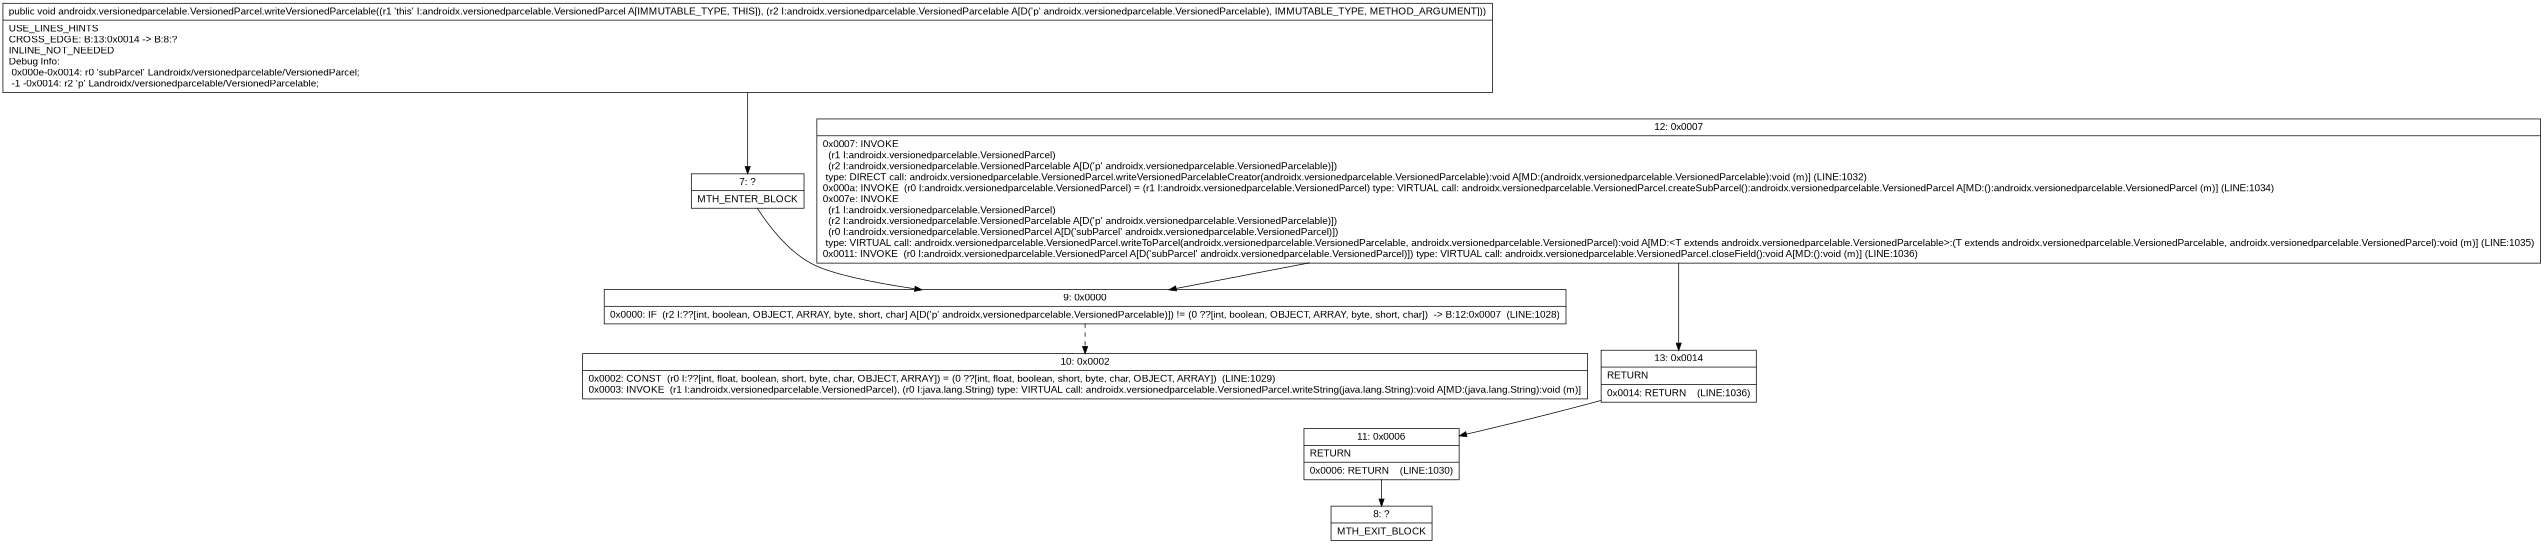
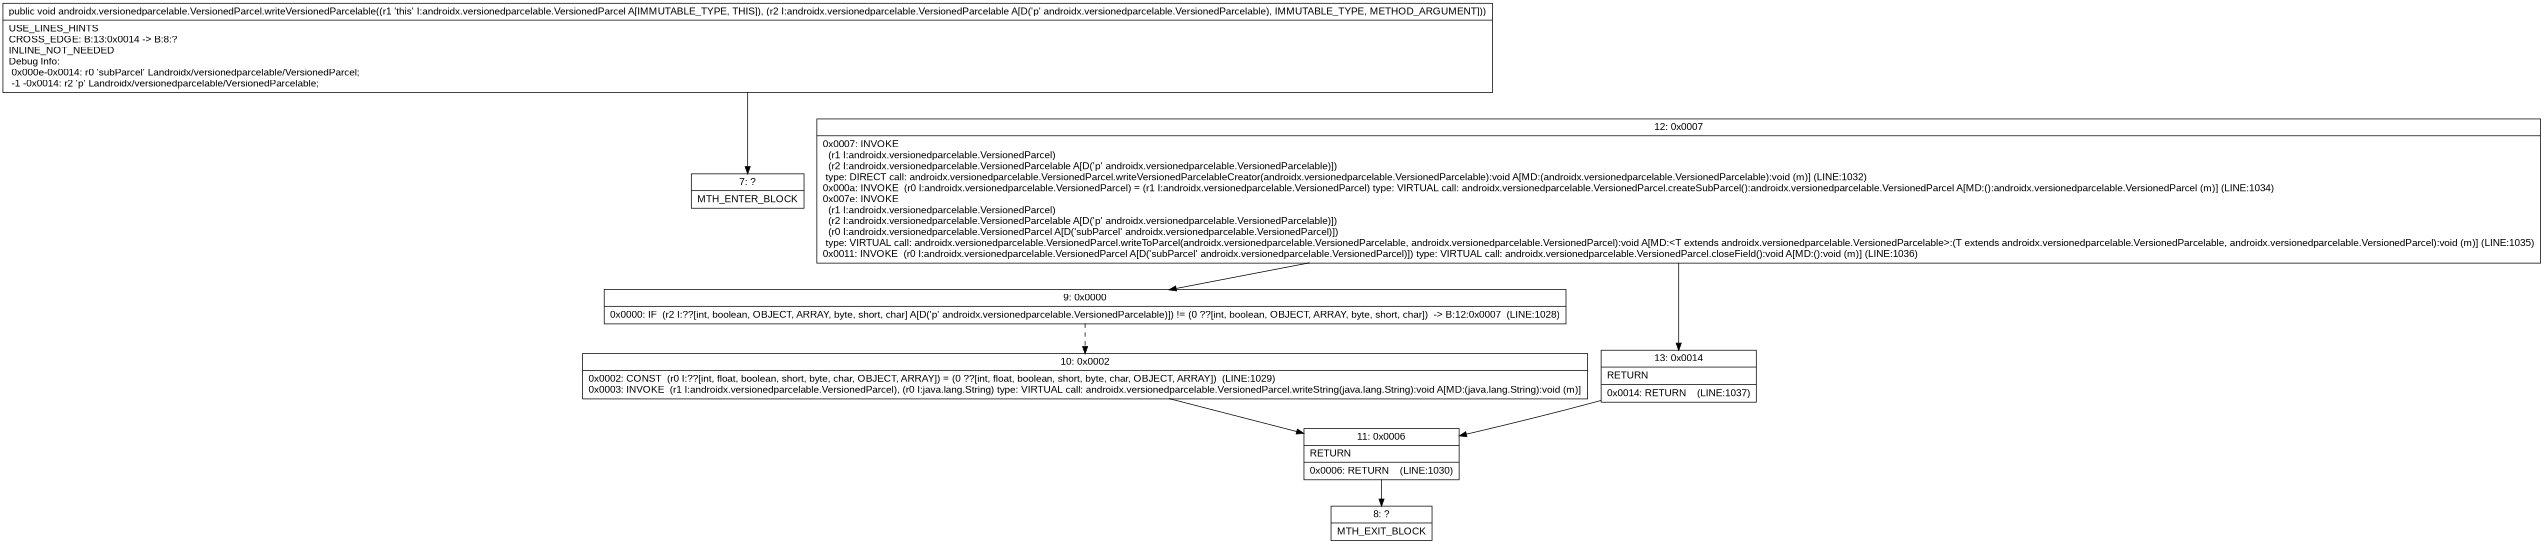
edge "7: ?" -> "9: 0x0000": removed
node "13: 0x0014": text "0x0014: RETURN    (LINE:1036)" -> "0x0014: RETURN    (LINE:1037)"
edge "10: 0x0002" -> "11: 0x0006": added
